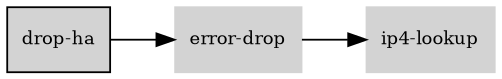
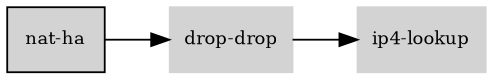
node "drop-ha": label "drop-ha" -> "nat-ha"
node "error-drop": label "error-drop" -> "drop-drop"
